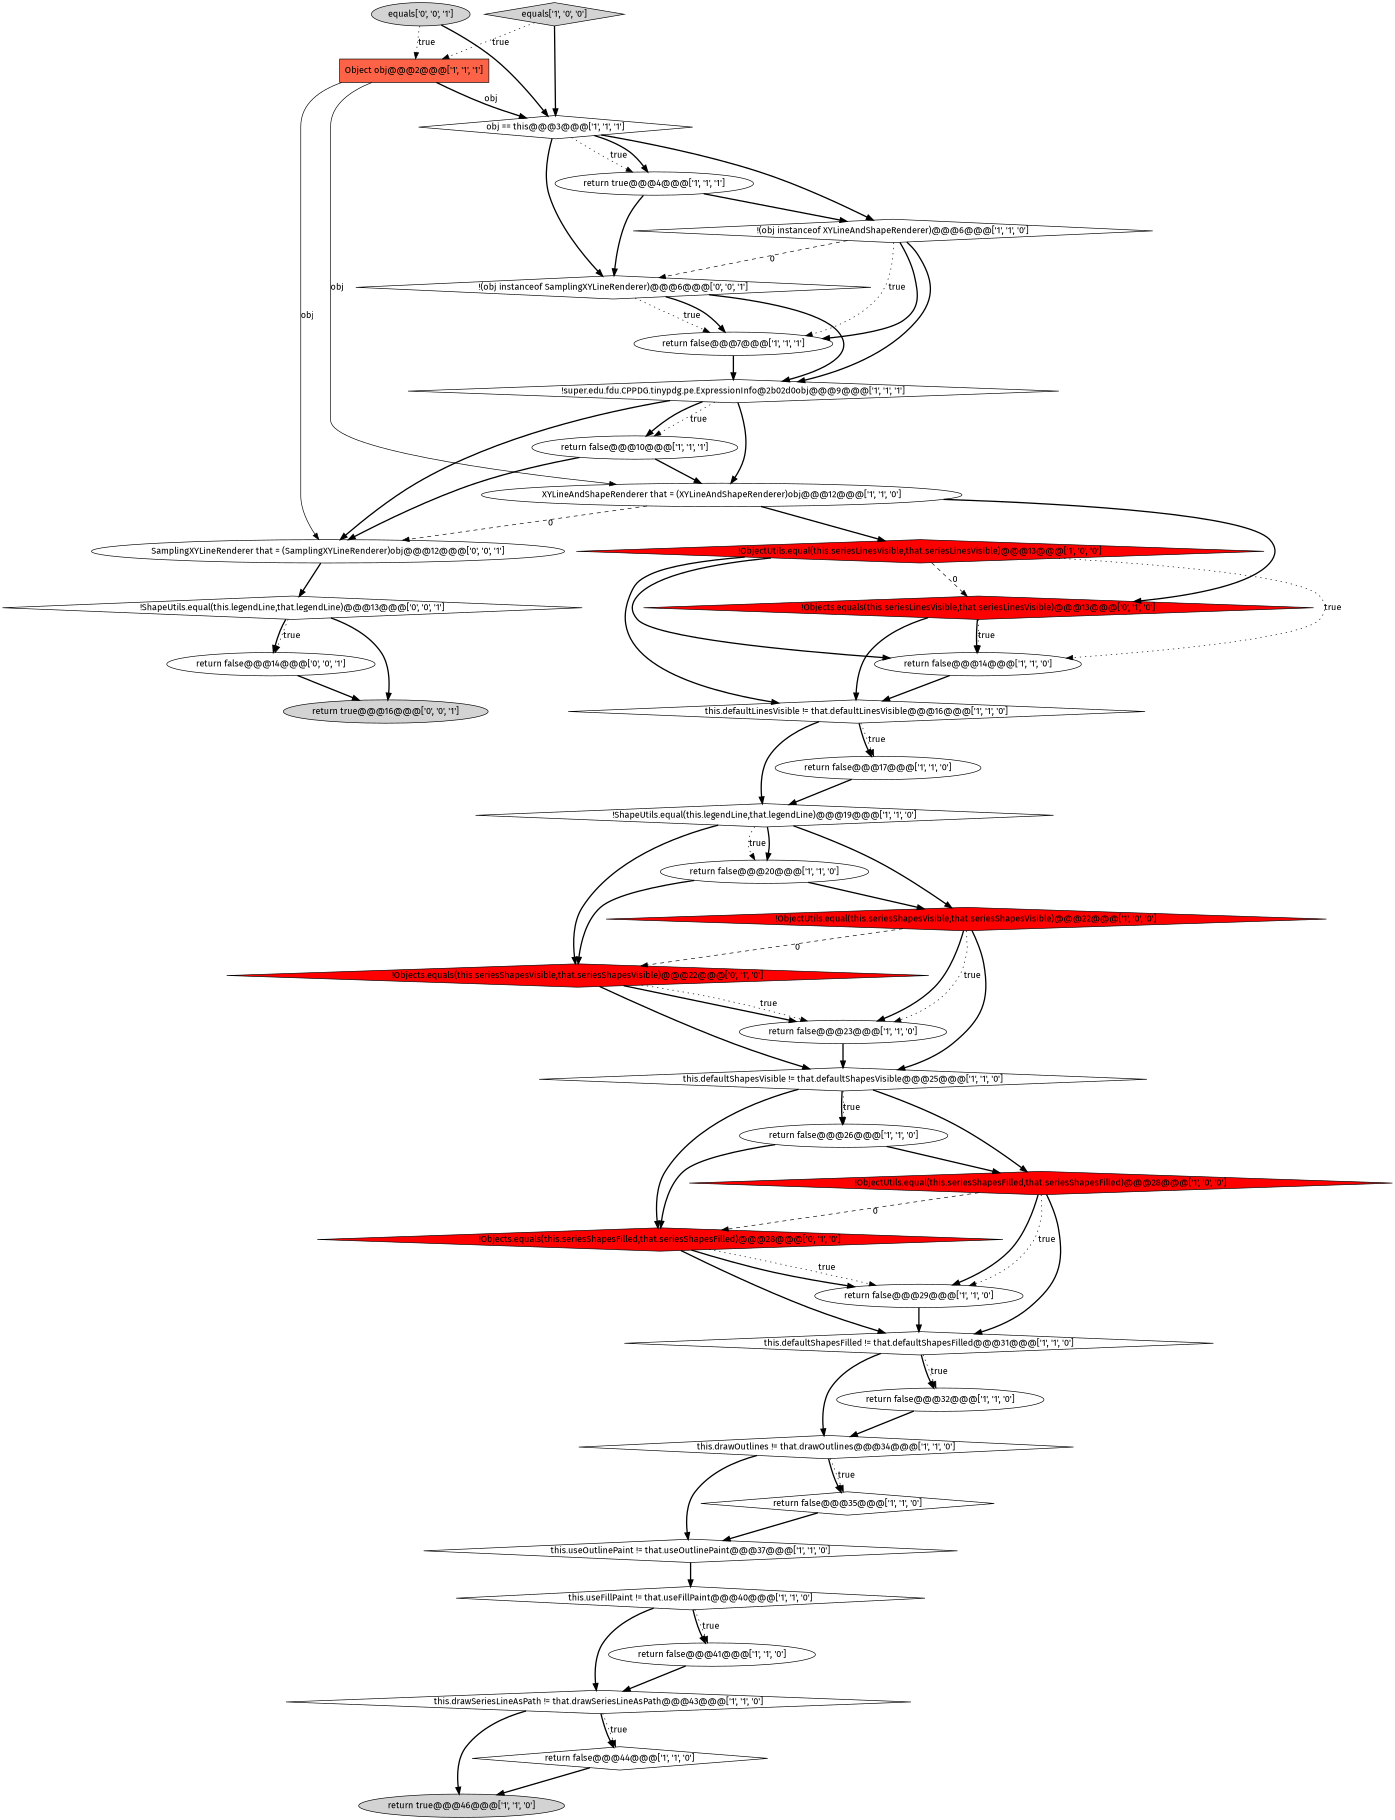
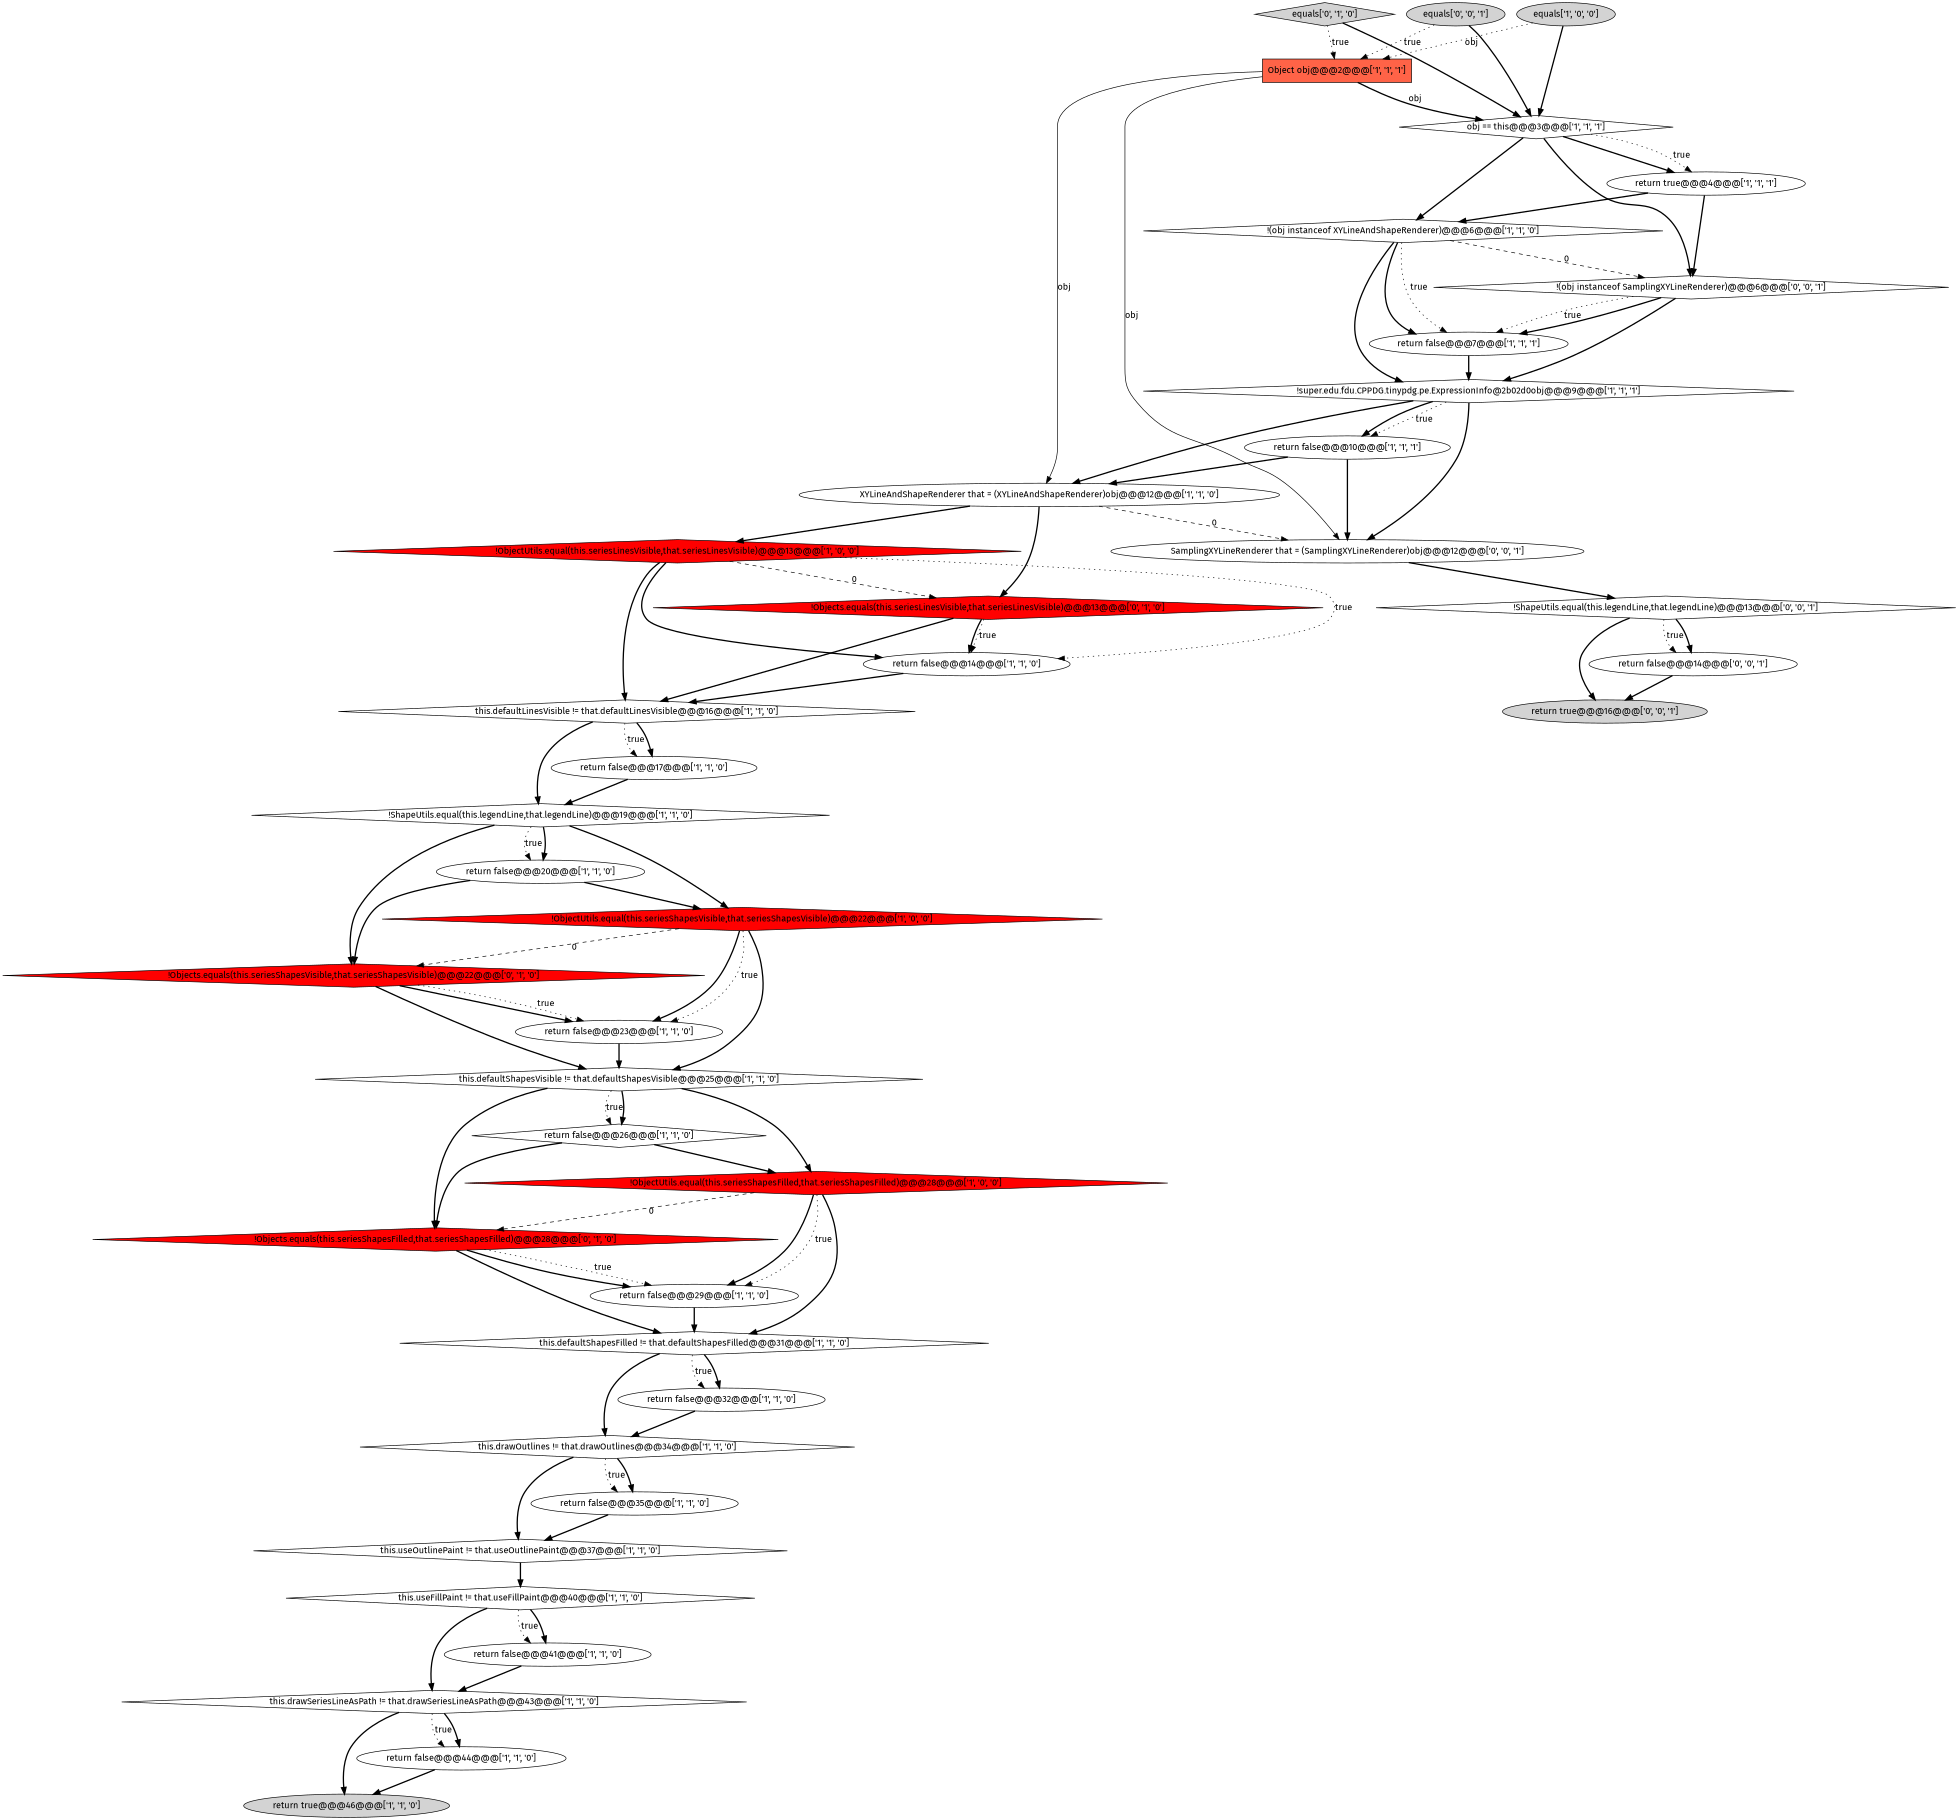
node "equals['1', '0', '0']": shape diamond -> ellipse
node "equals['0', '1', '0']": added
edge "equals['1', '0', '0']" -> "Object obj@@@2@@@['1', '1', '1']": label "true" -> "obj"
node "return false@@@26@@@['1', '1', '0']": shape ellipse -> diamond
node "return false@@@35@@@['1', '1', '0']": shape diamond -> ellipse
node "return false@@@44@@@['1', '1', '0']": shape diamond -> ellipse
